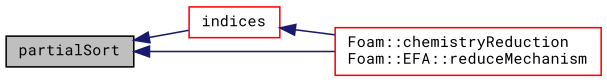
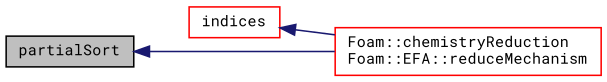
edge "indices" -> "partialSort": removed
